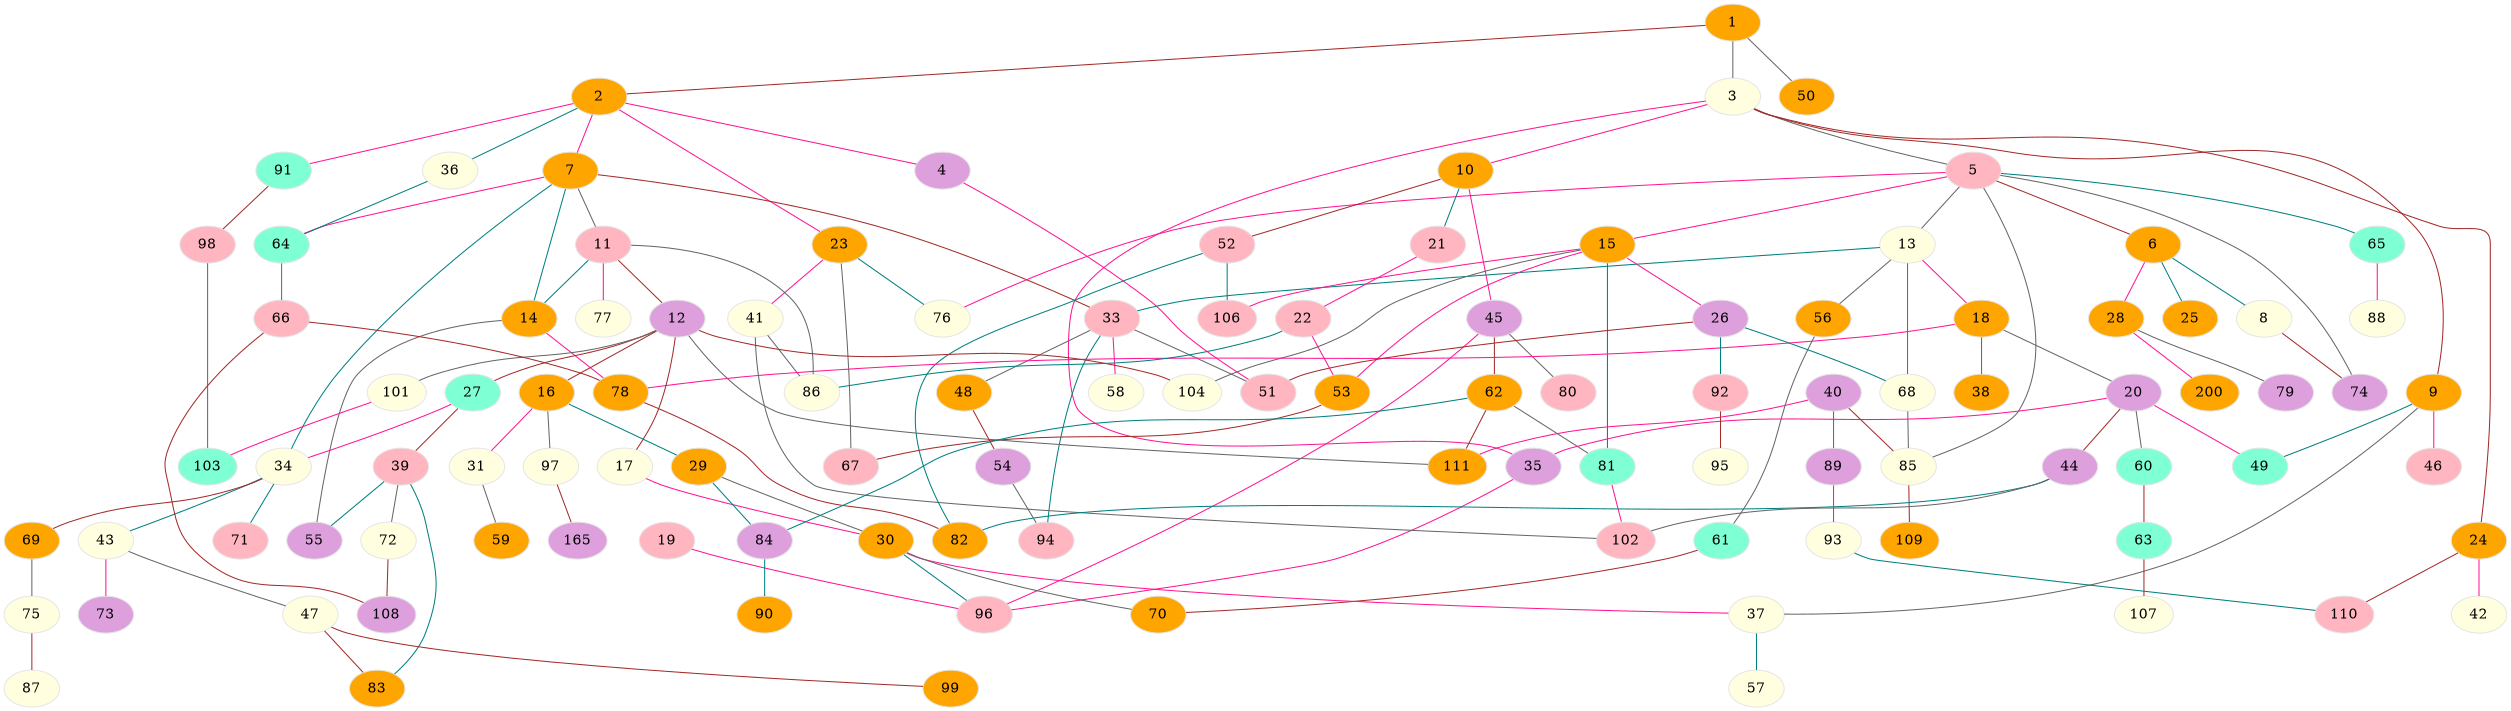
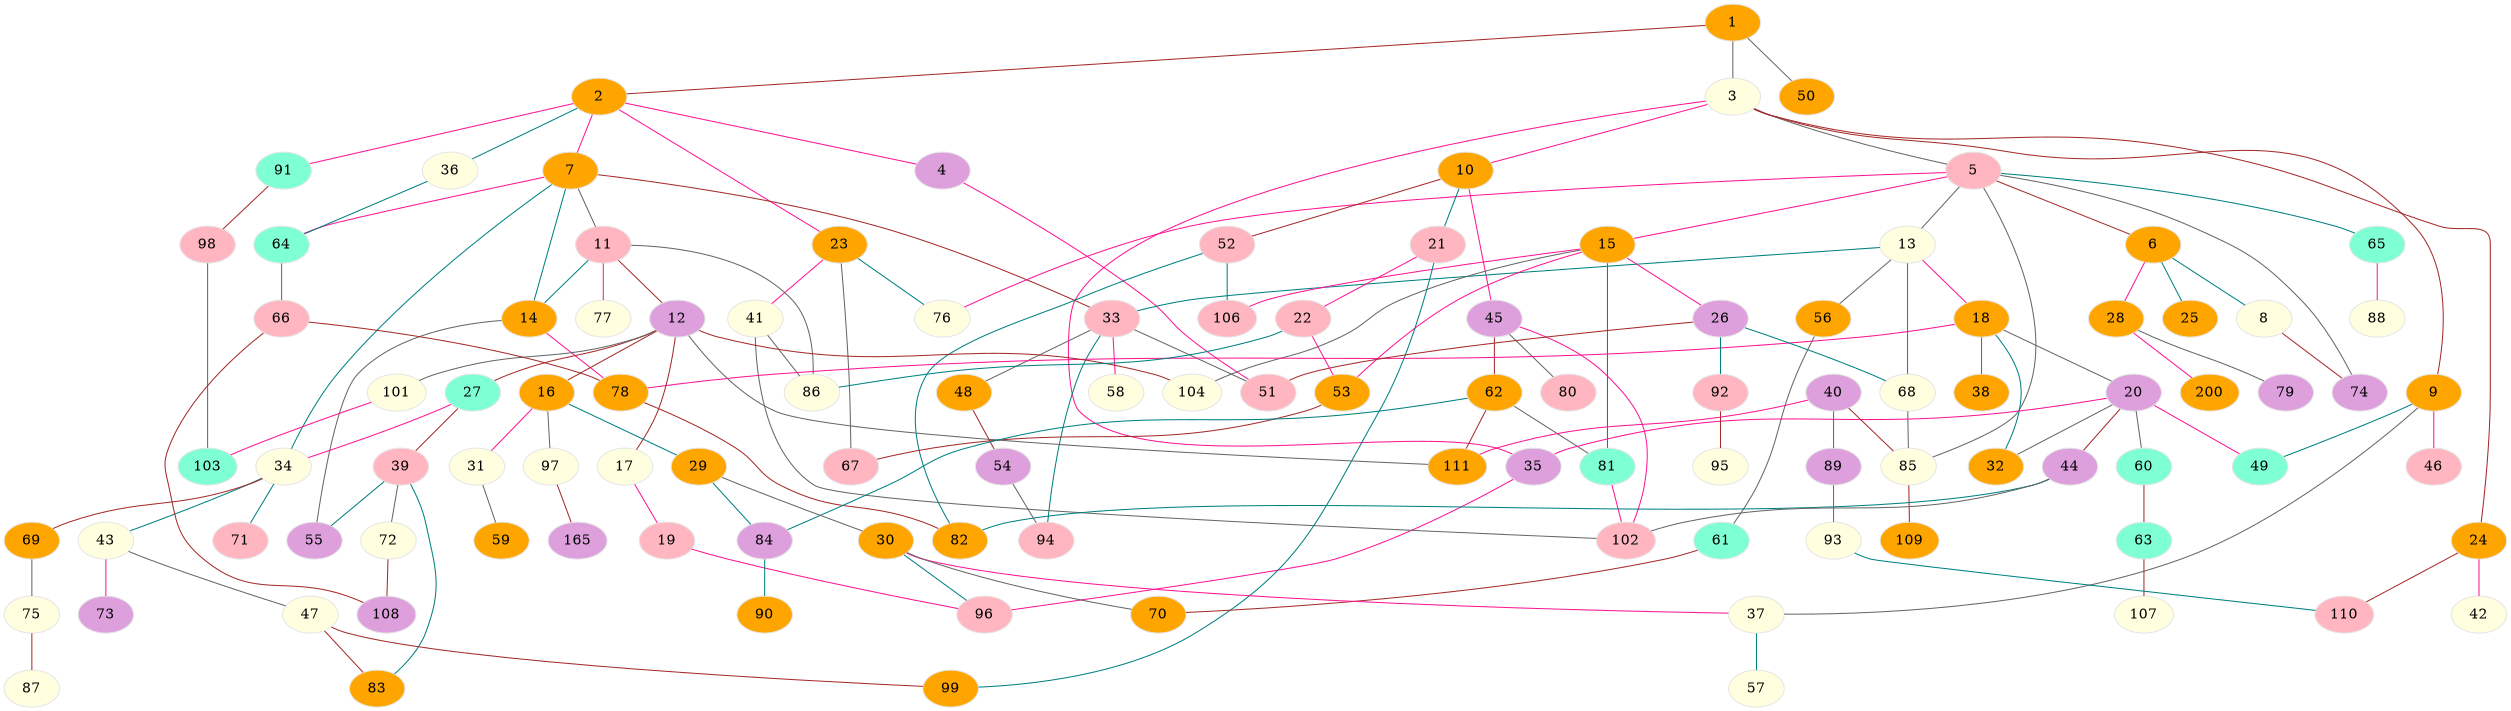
node "32": added
edge "45" -- "96": now "45" -- "102"
edge "17" -- "30": now "17" -- "19"
edge "21" -- "99": added
